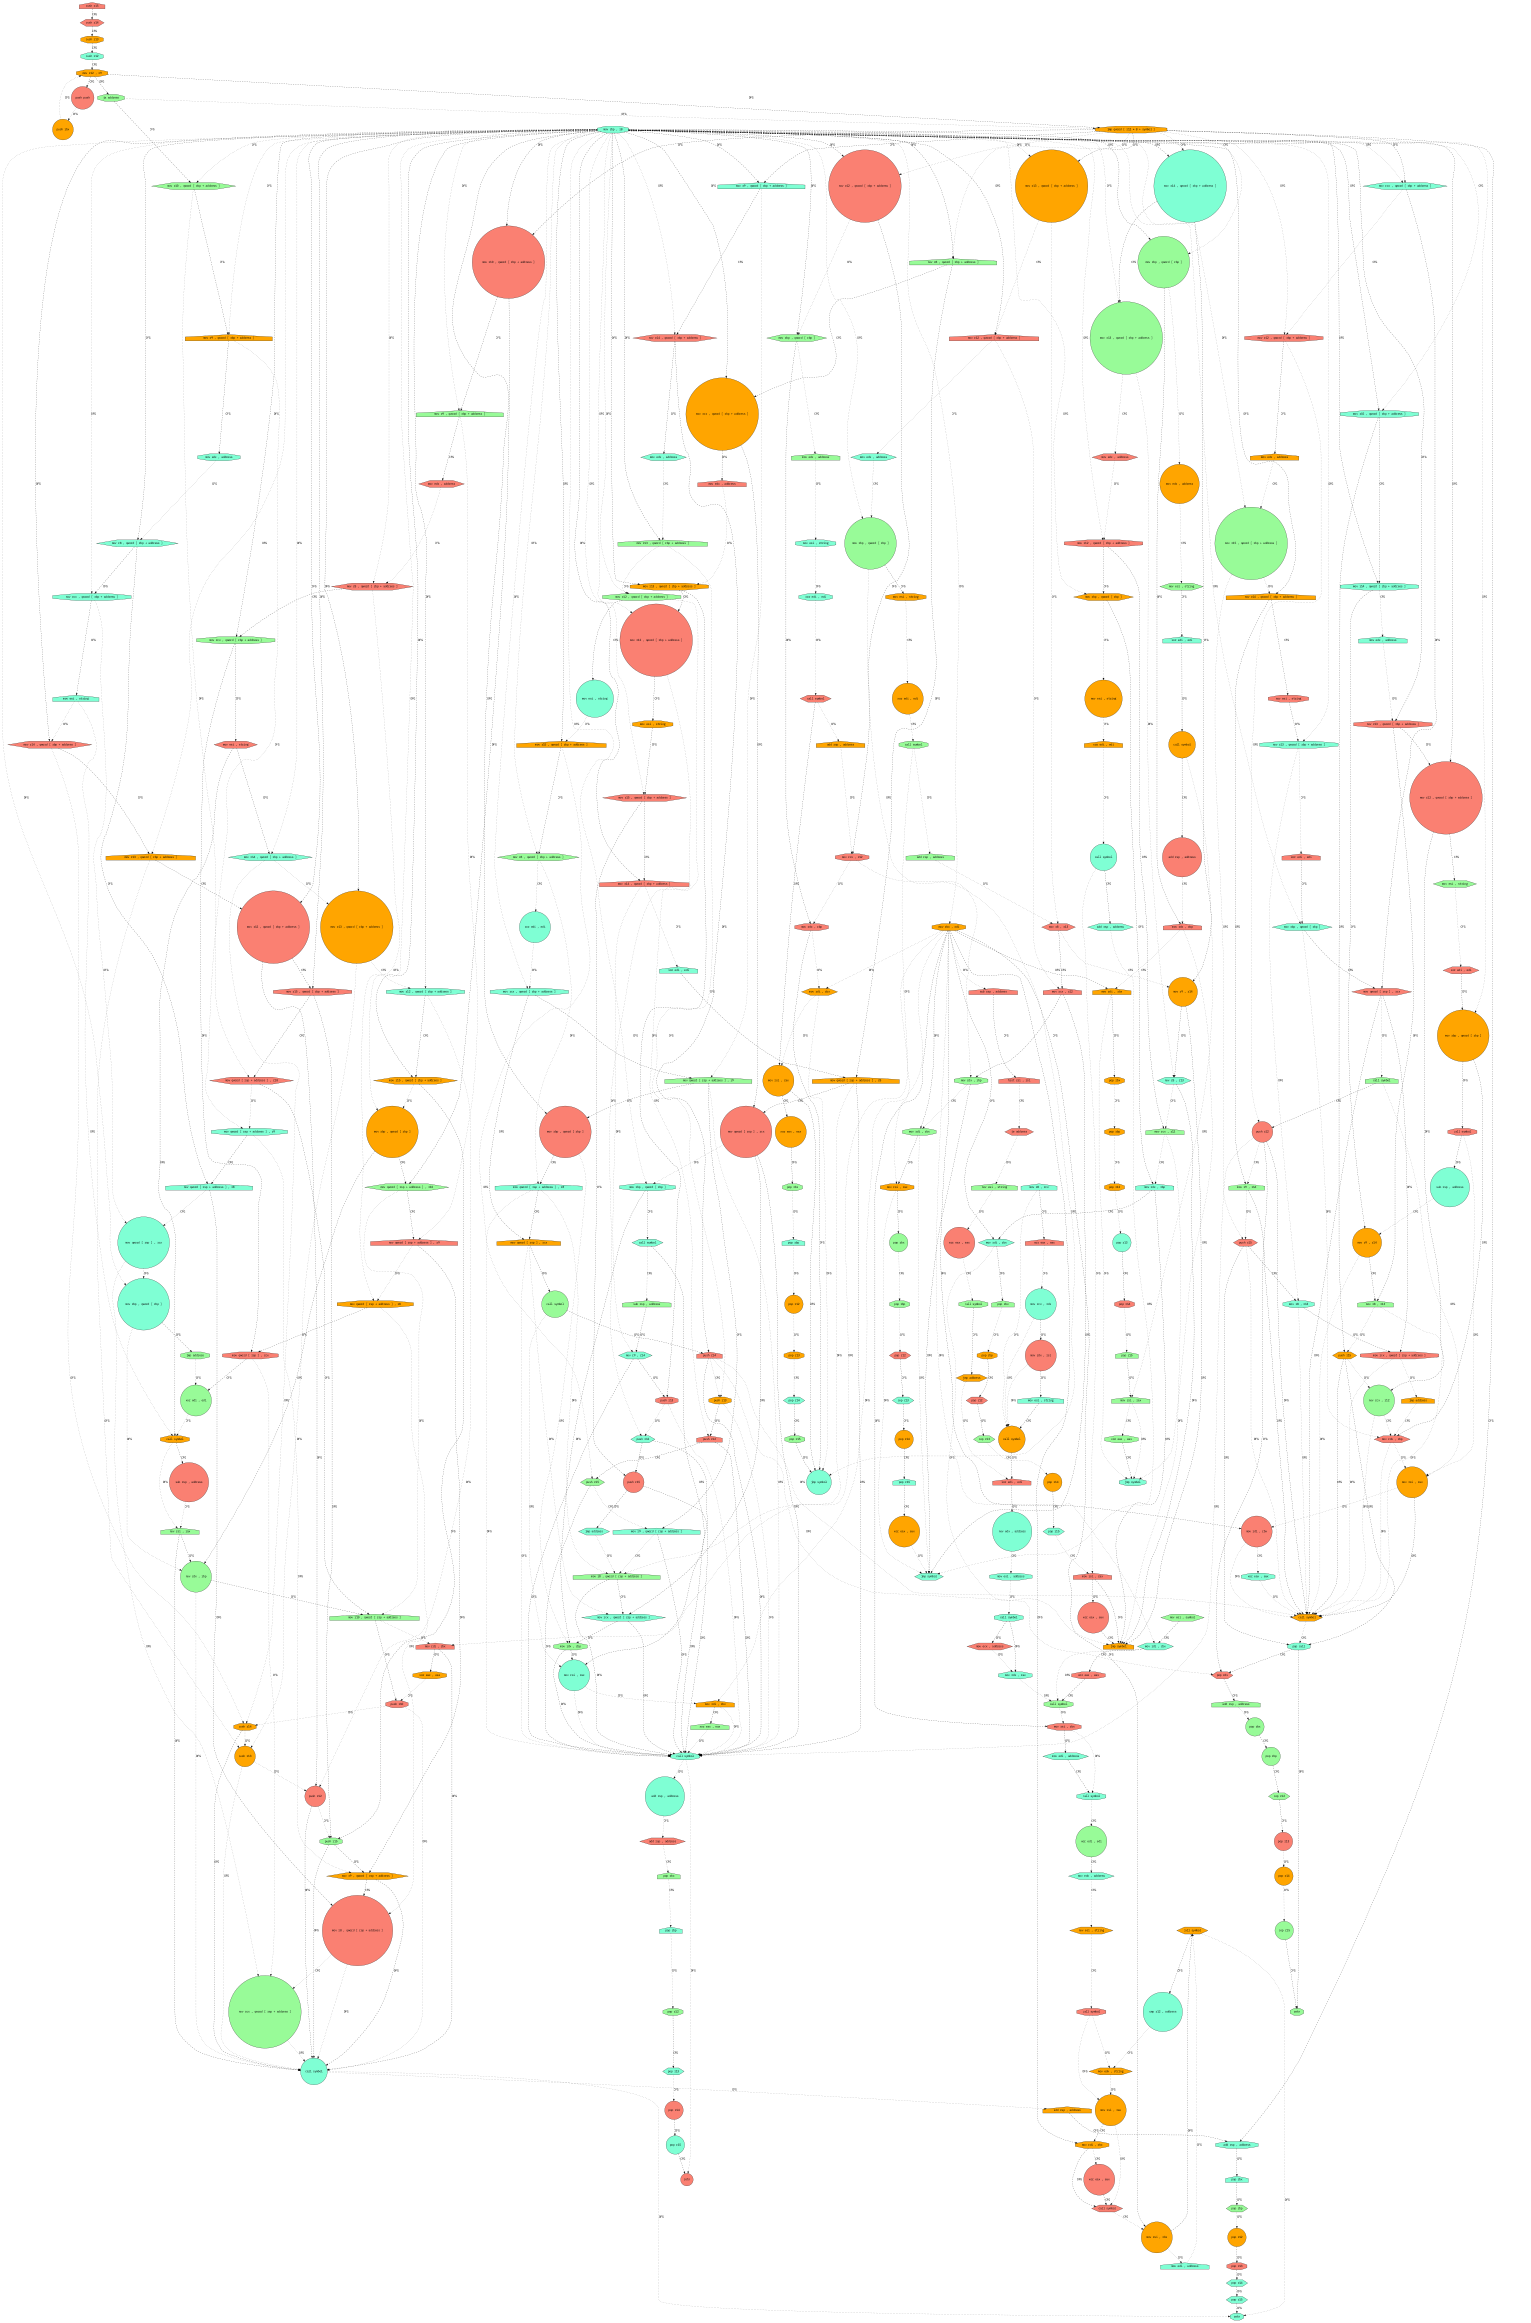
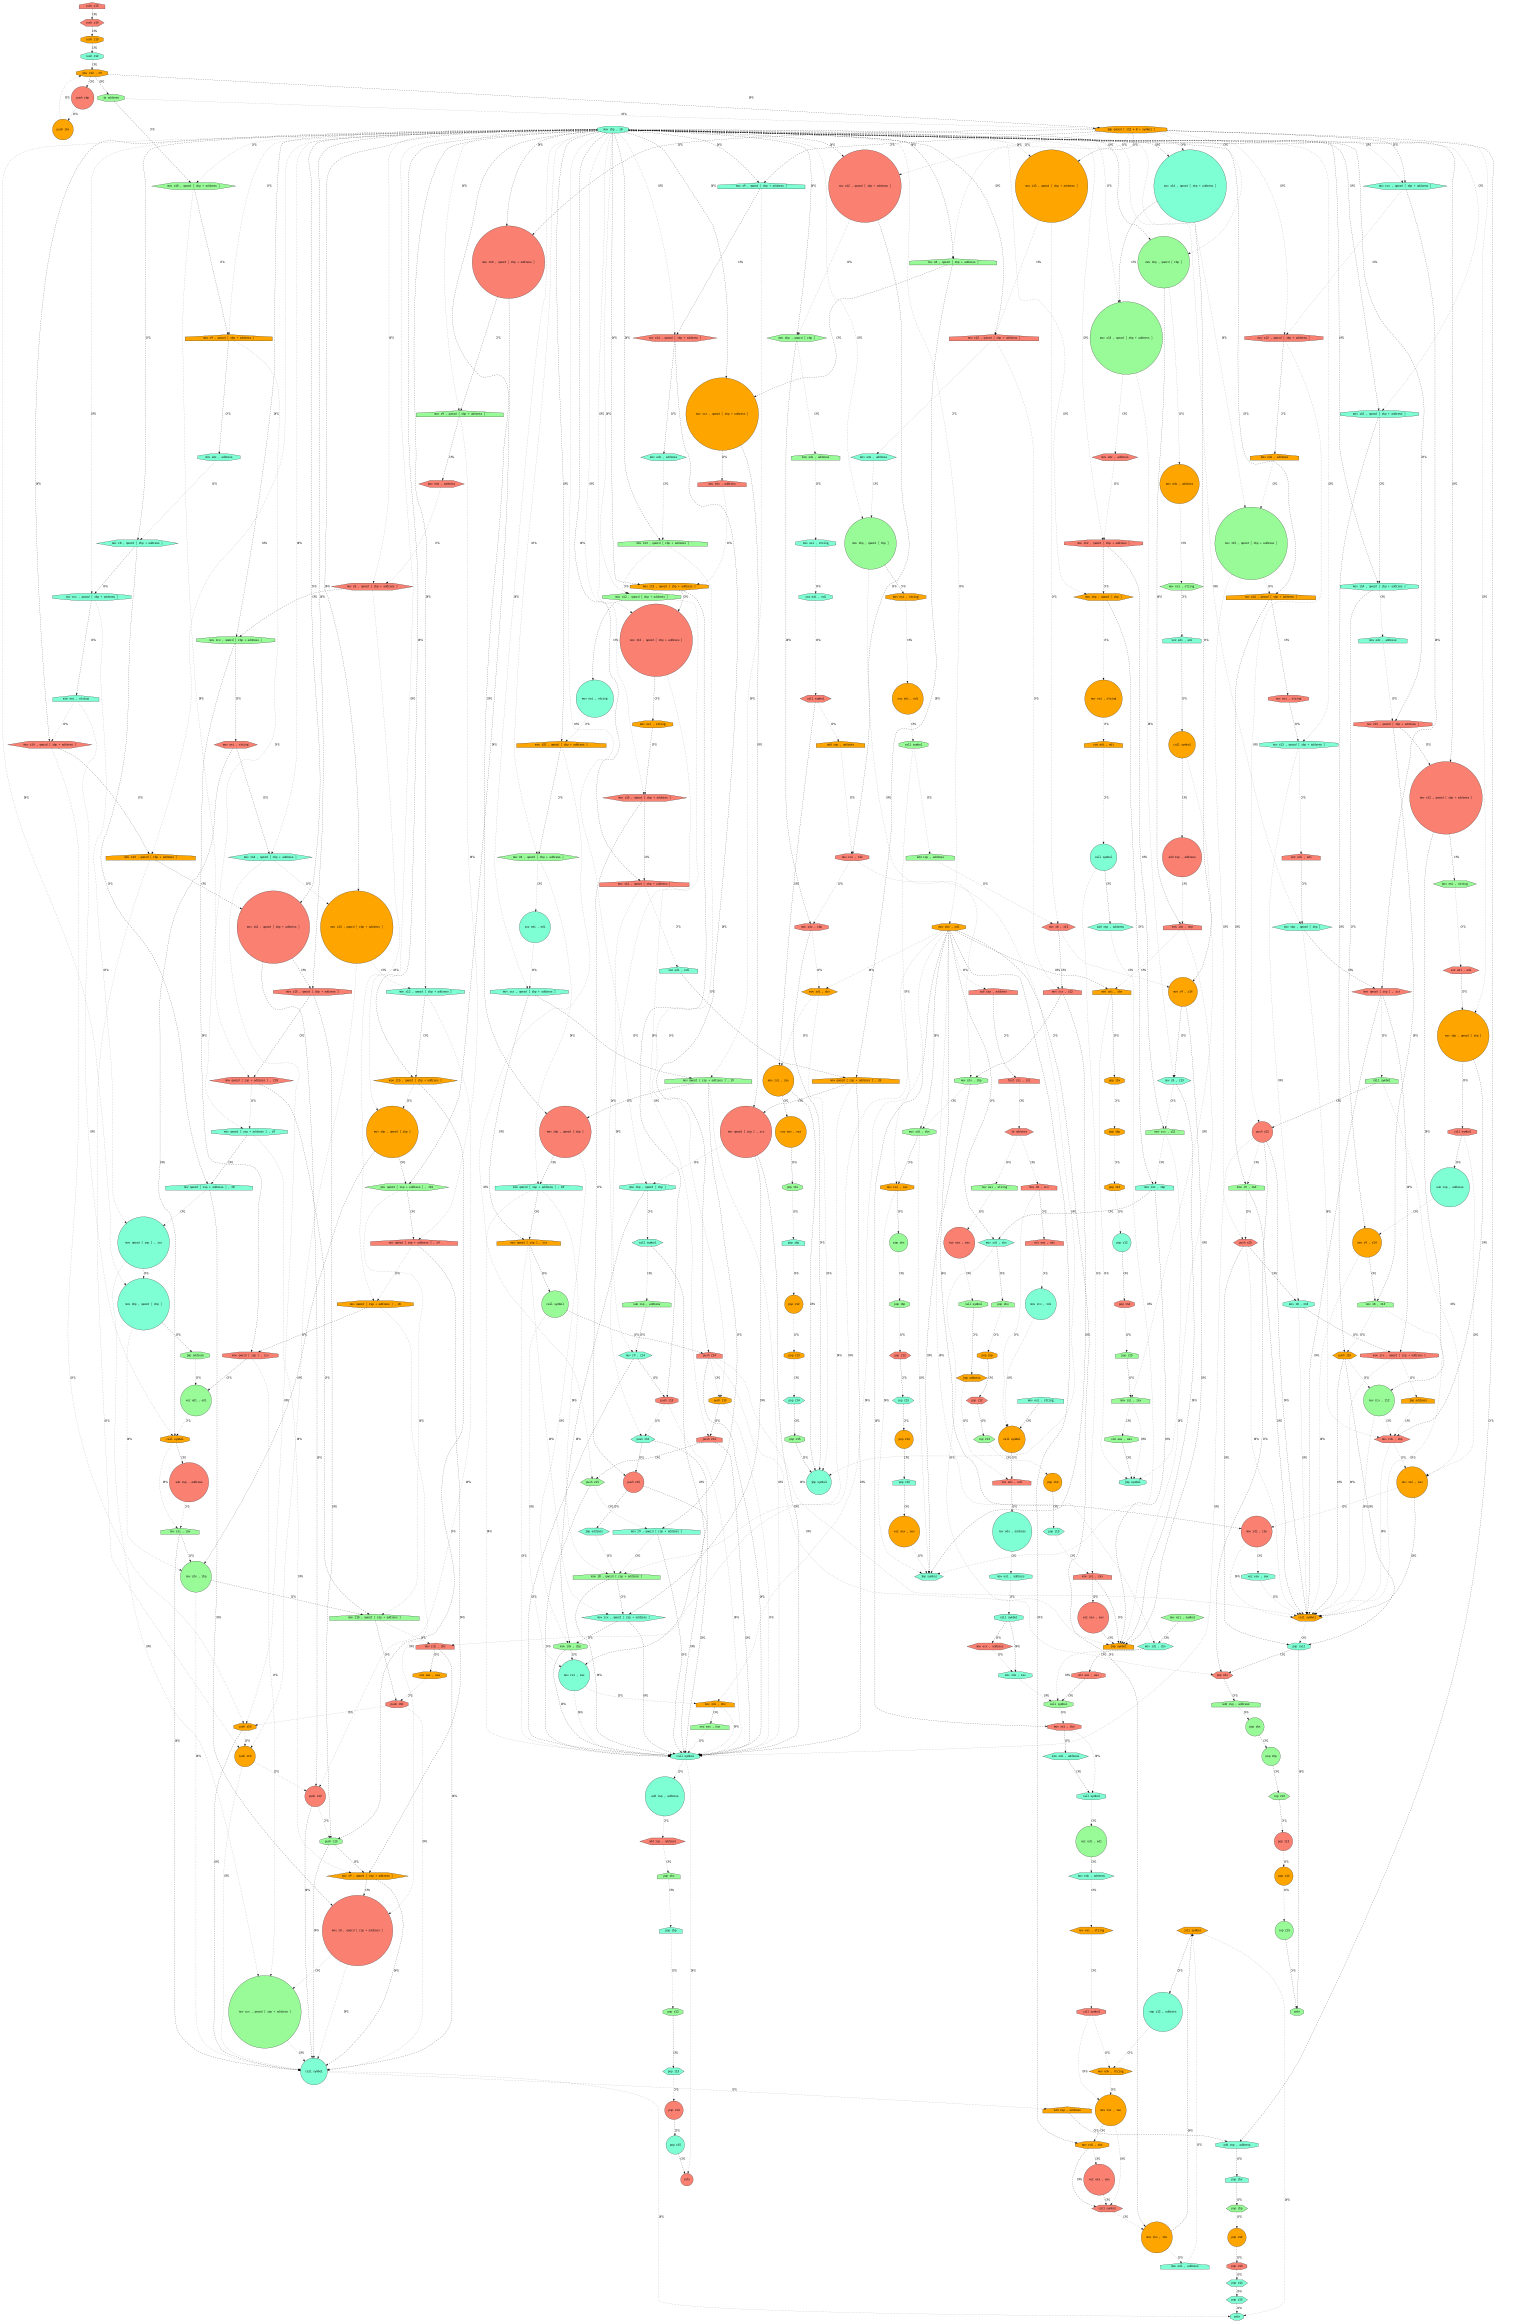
node "push push": label "push push" -> "push rbp"
edge "je address" -> "mov r8 , rcx": added, label "CFG"
node "mov r8 , rcx": fillcolor aquamarine -> salmon
node "mov rdx , rsi": removed
